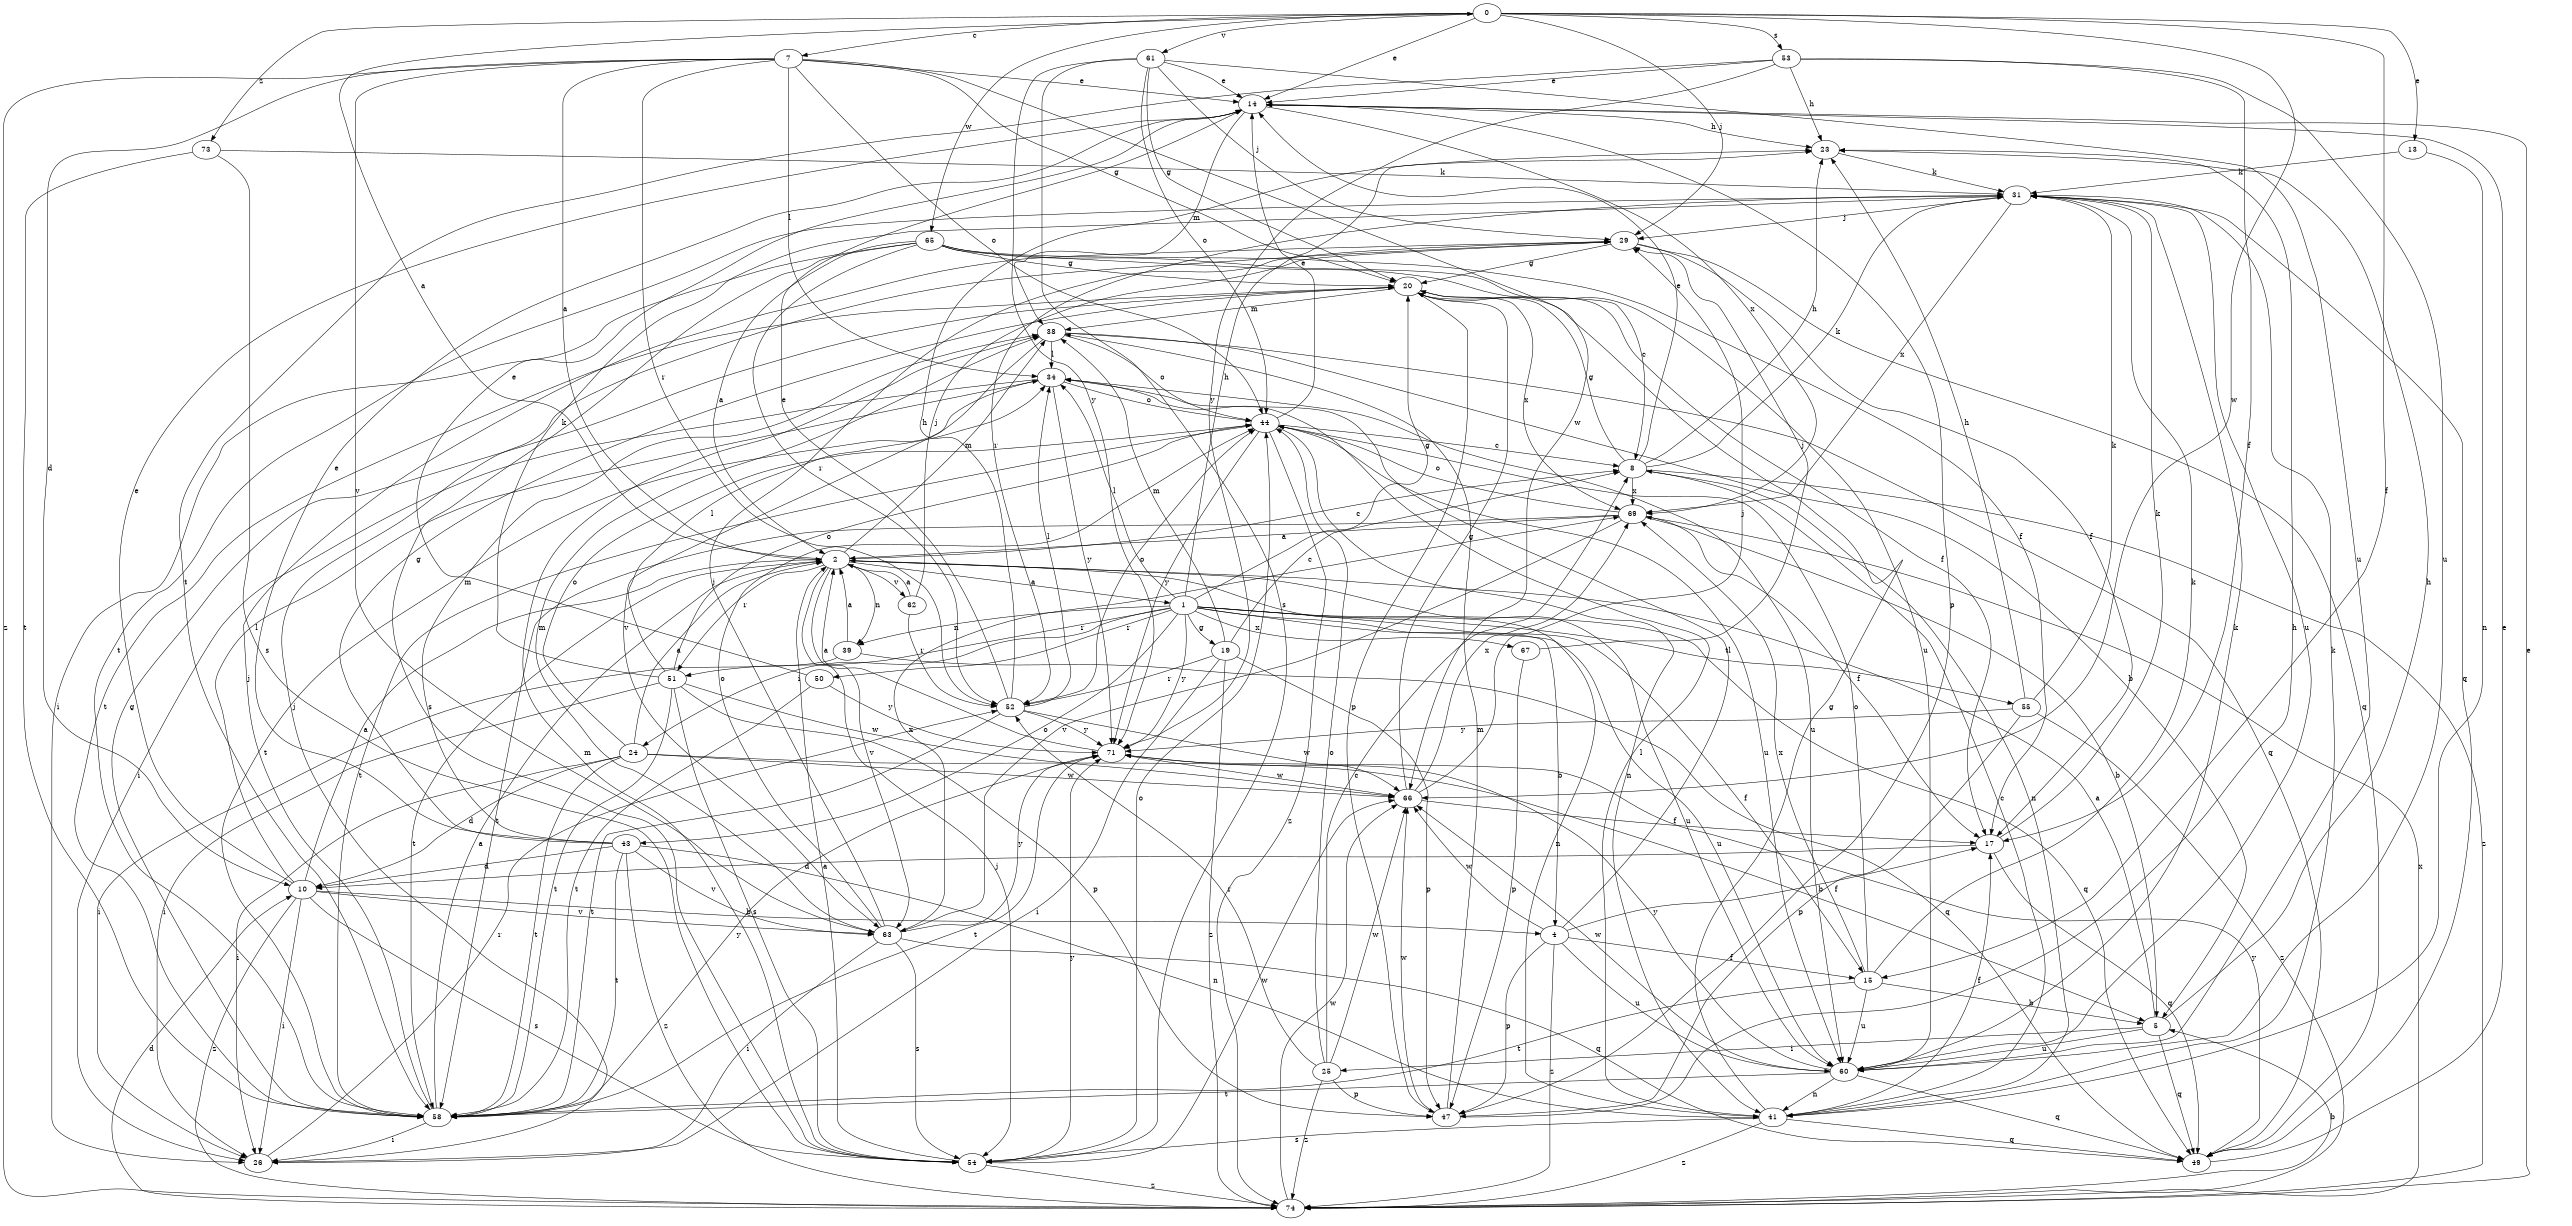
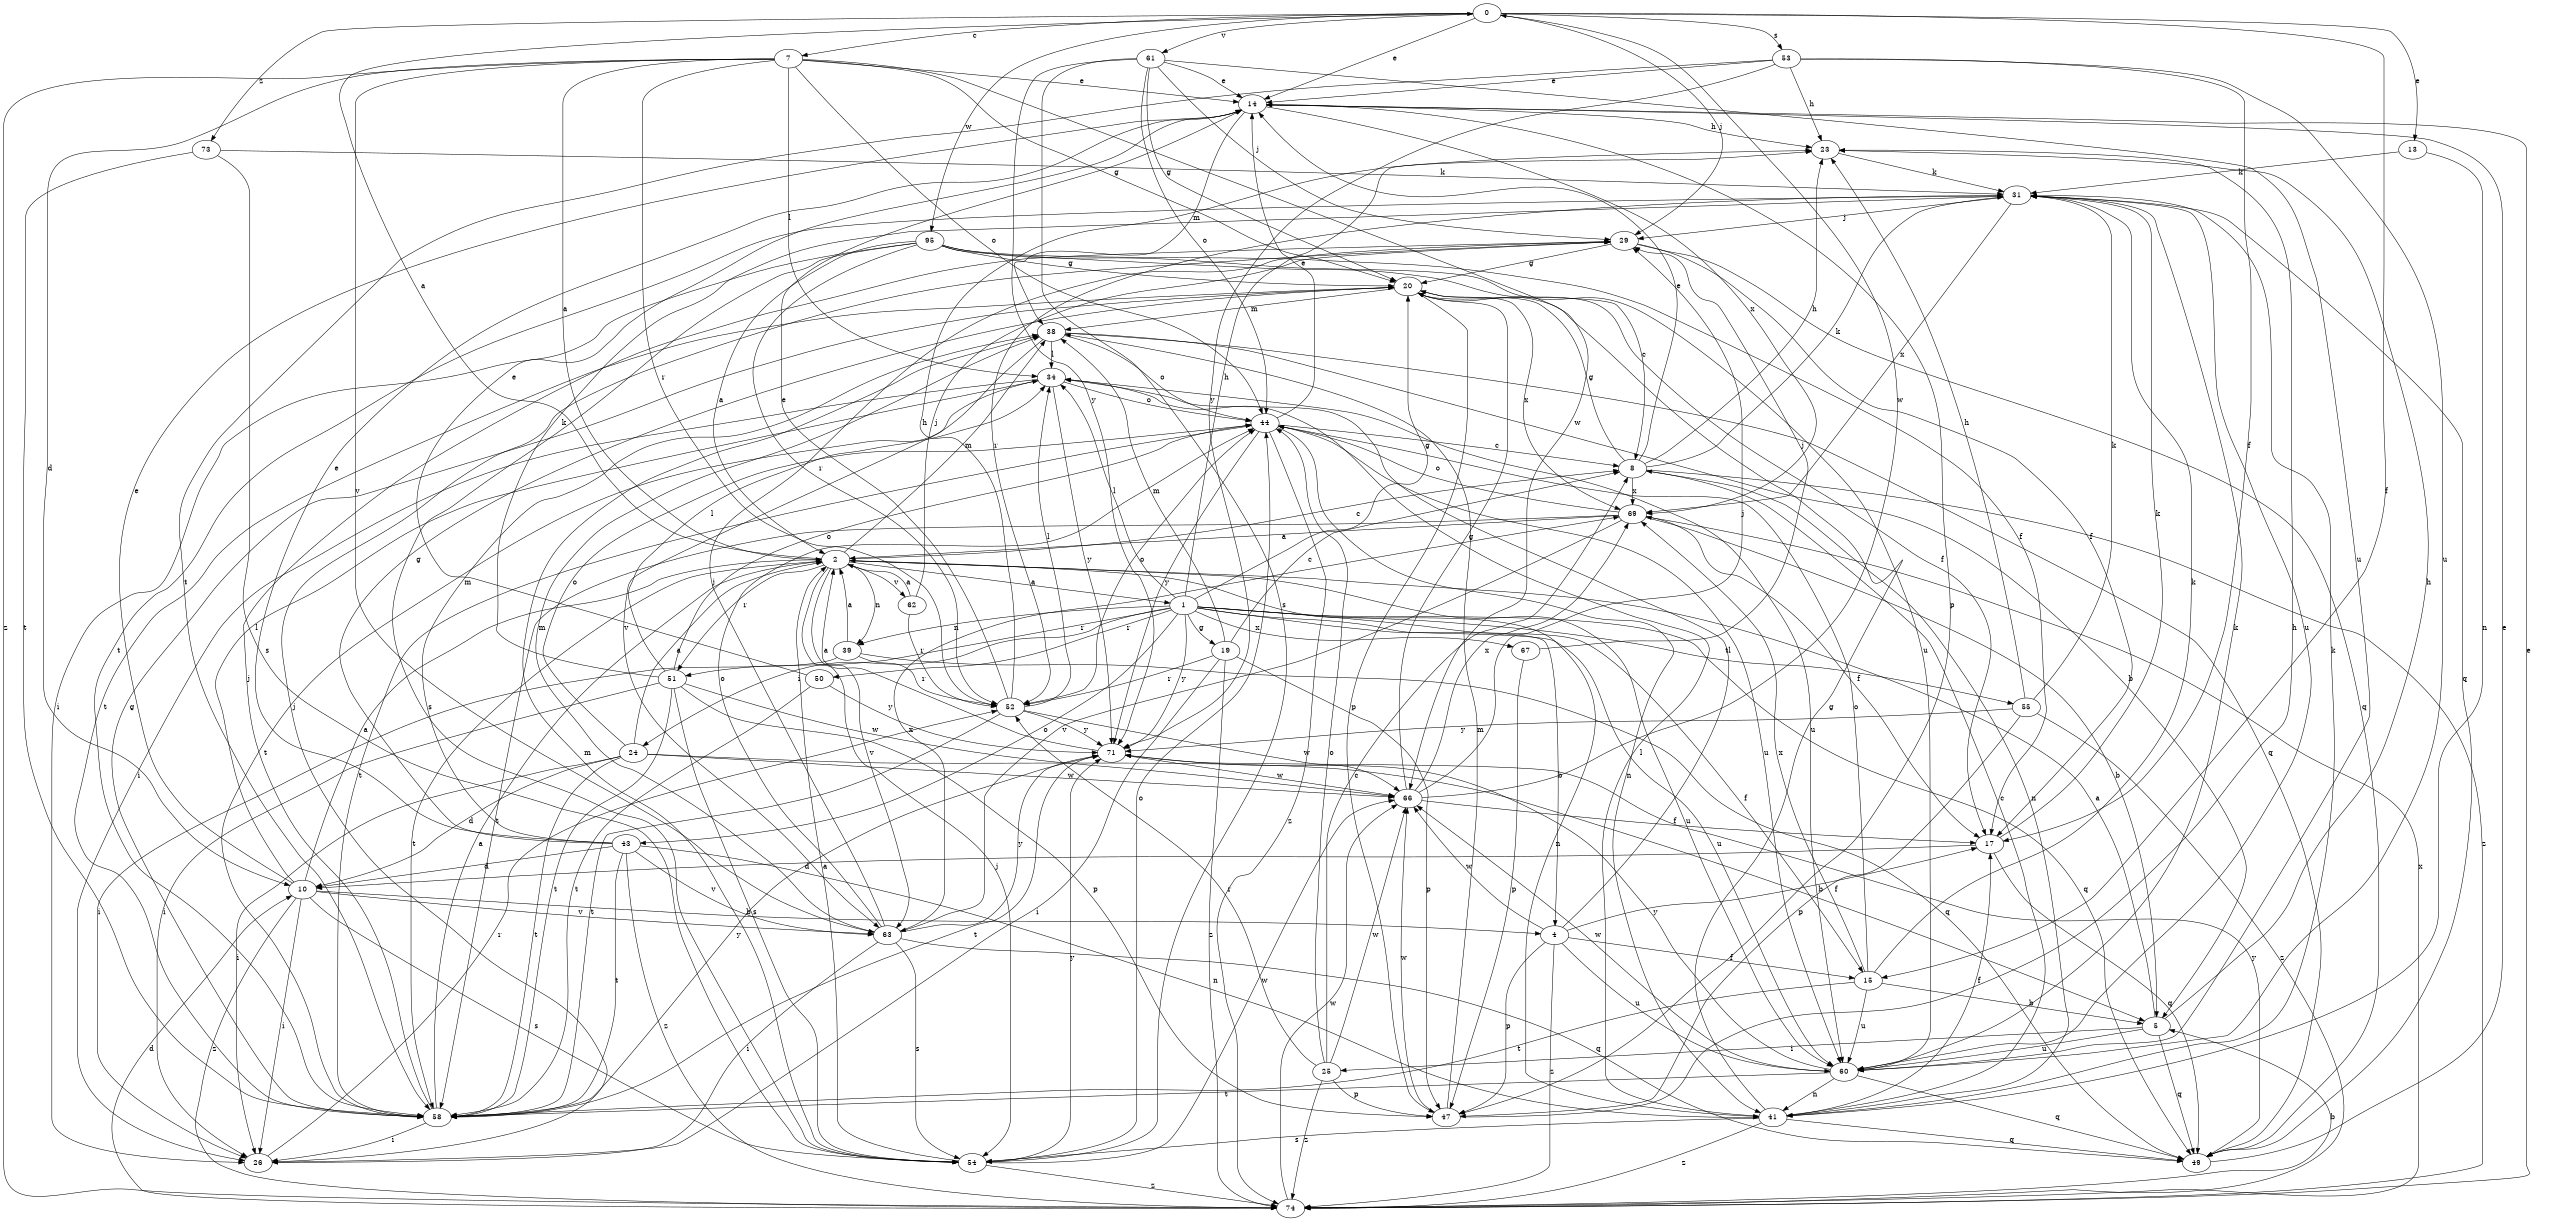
node "65": label "65" -> "95"
edge "0" -> "66": reversed
edge "39" -> "52": added, label "r"
